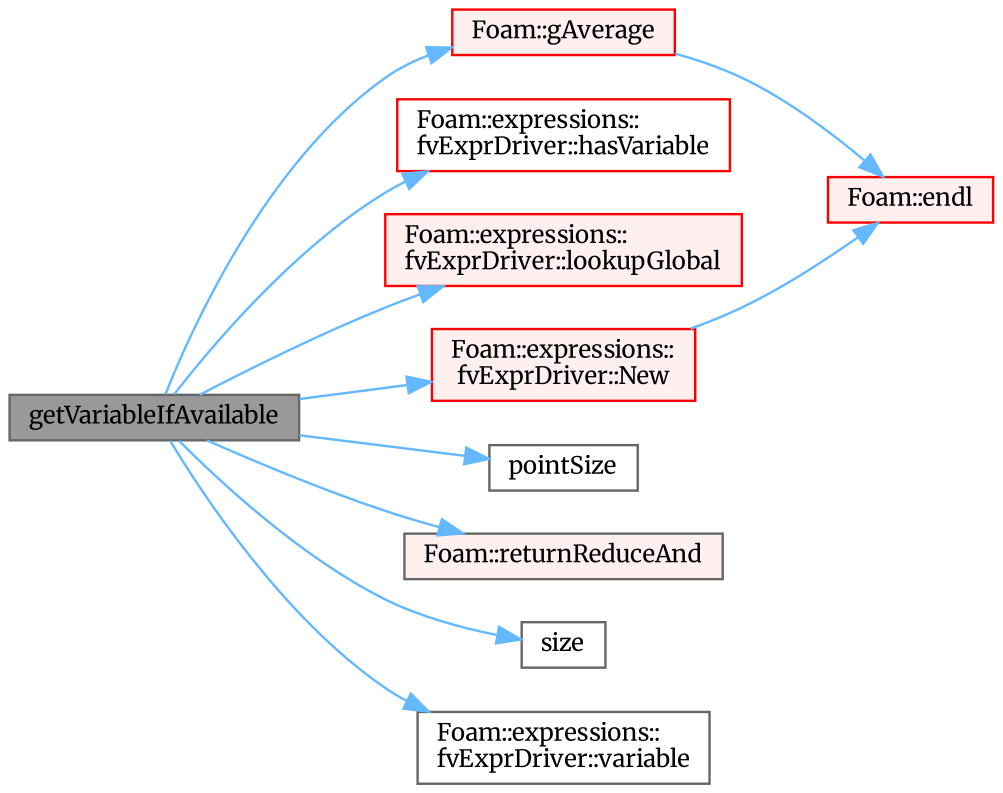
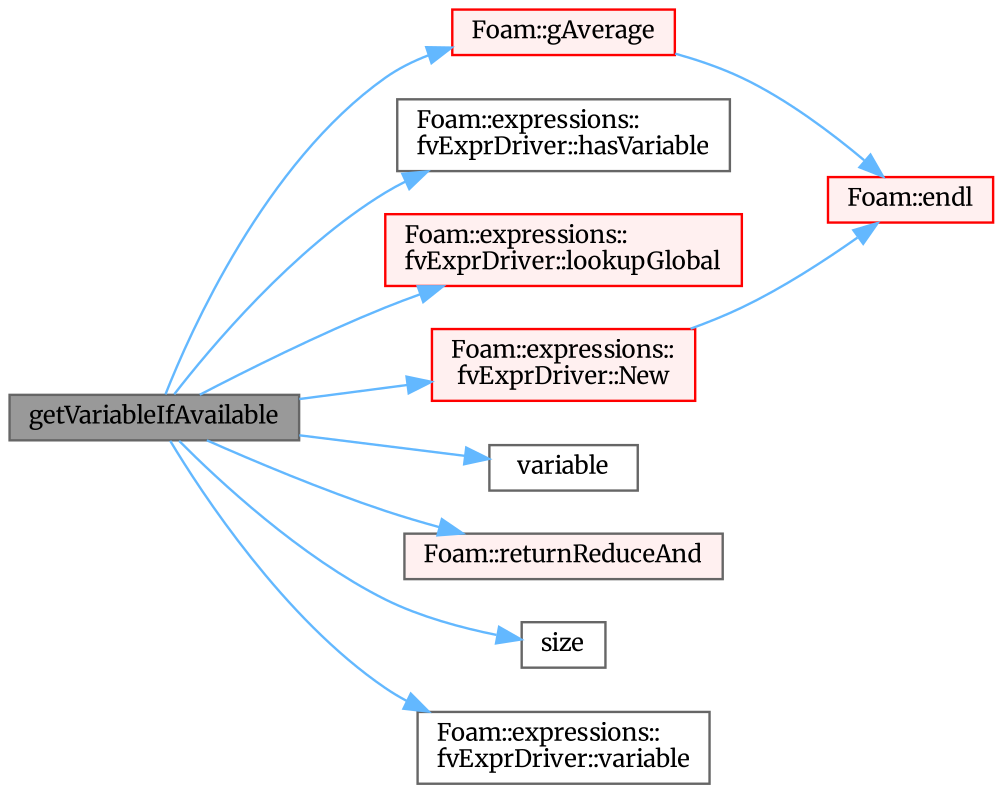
node "Foam::expressions:: fvExprDriver::hasVariable": color red -> grey40
node "pointSize": label "pointSize" -> "variable"
